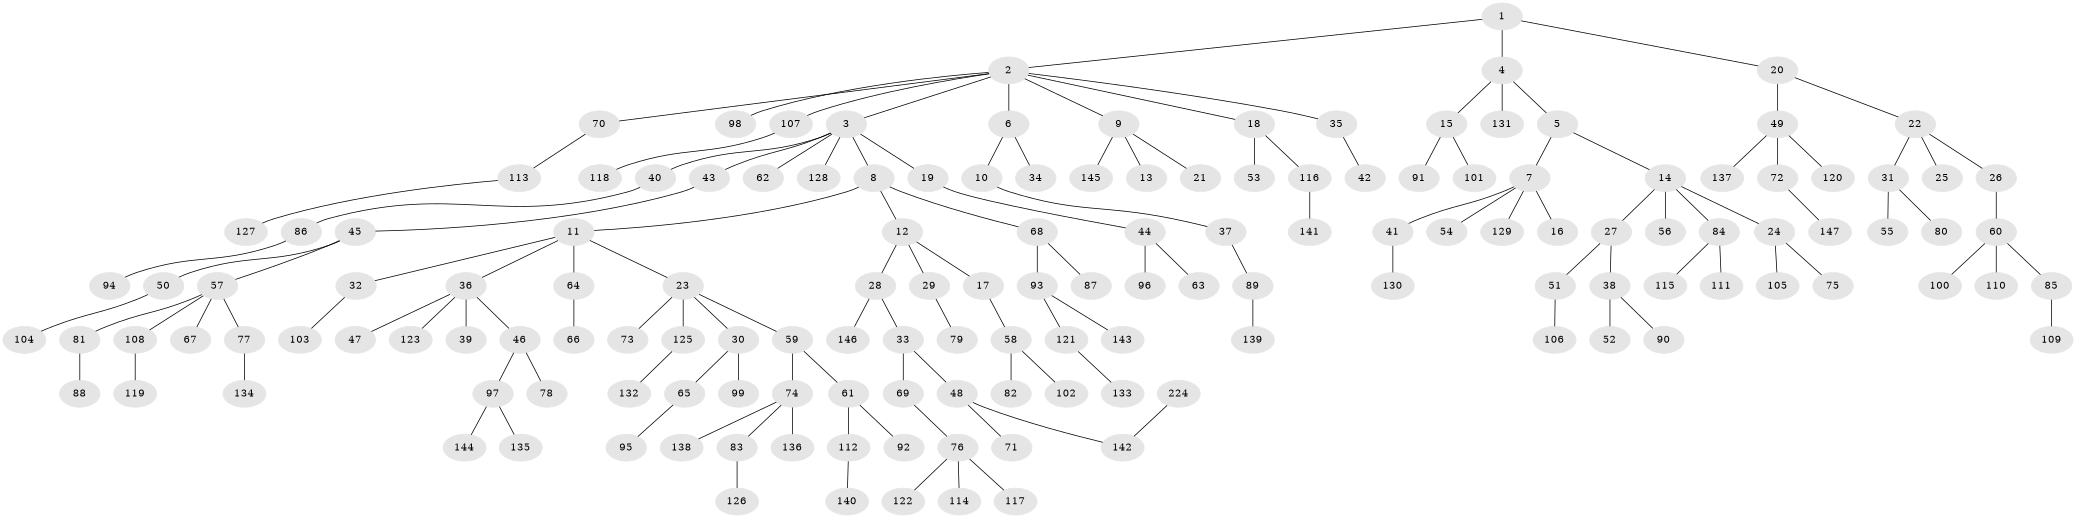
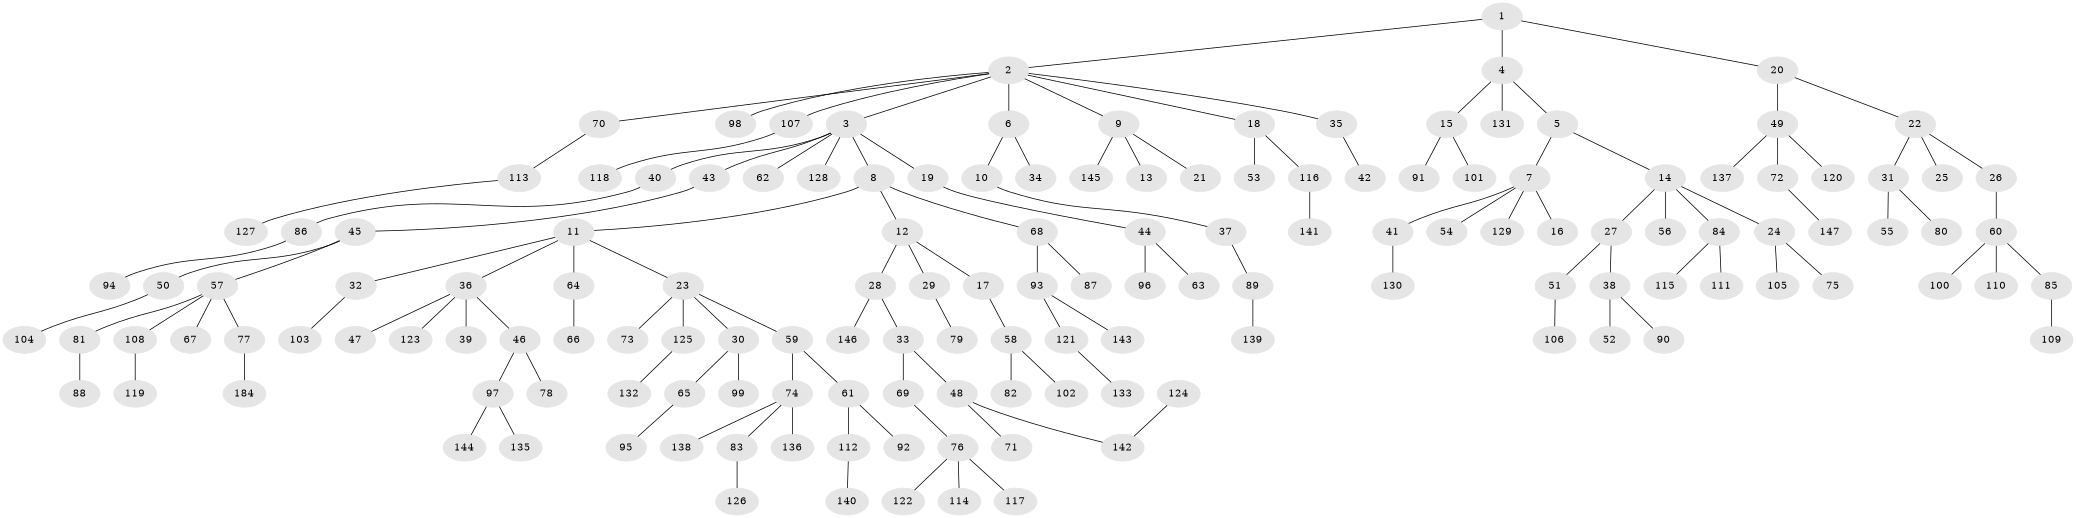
node "134": label "134" -> "184"
node "224": label "224" -> "124"
